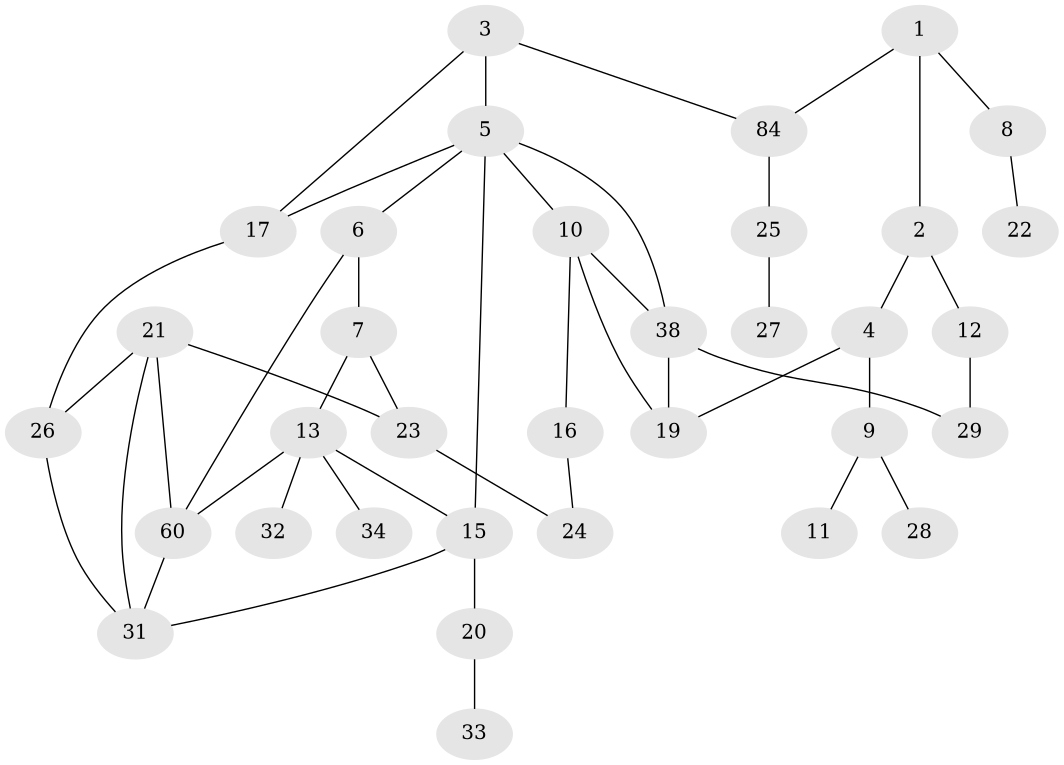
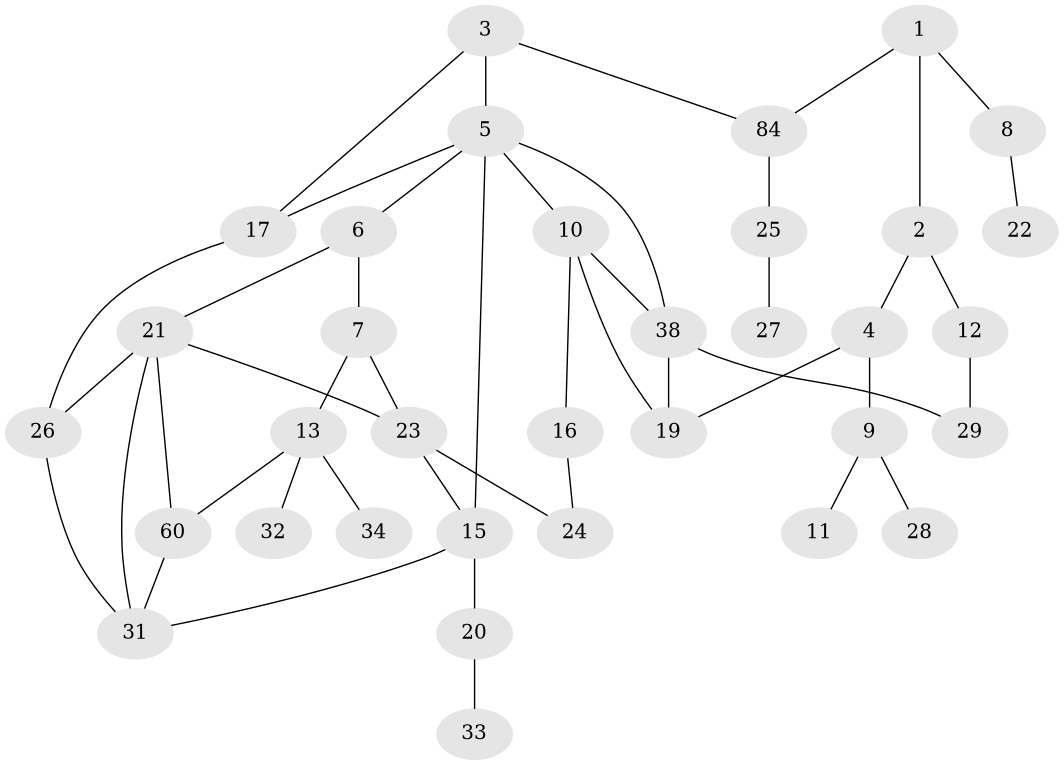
edge "6" -- "60": now "6" -- "21"
edge "13" -- "15": now "23" -- "15"
